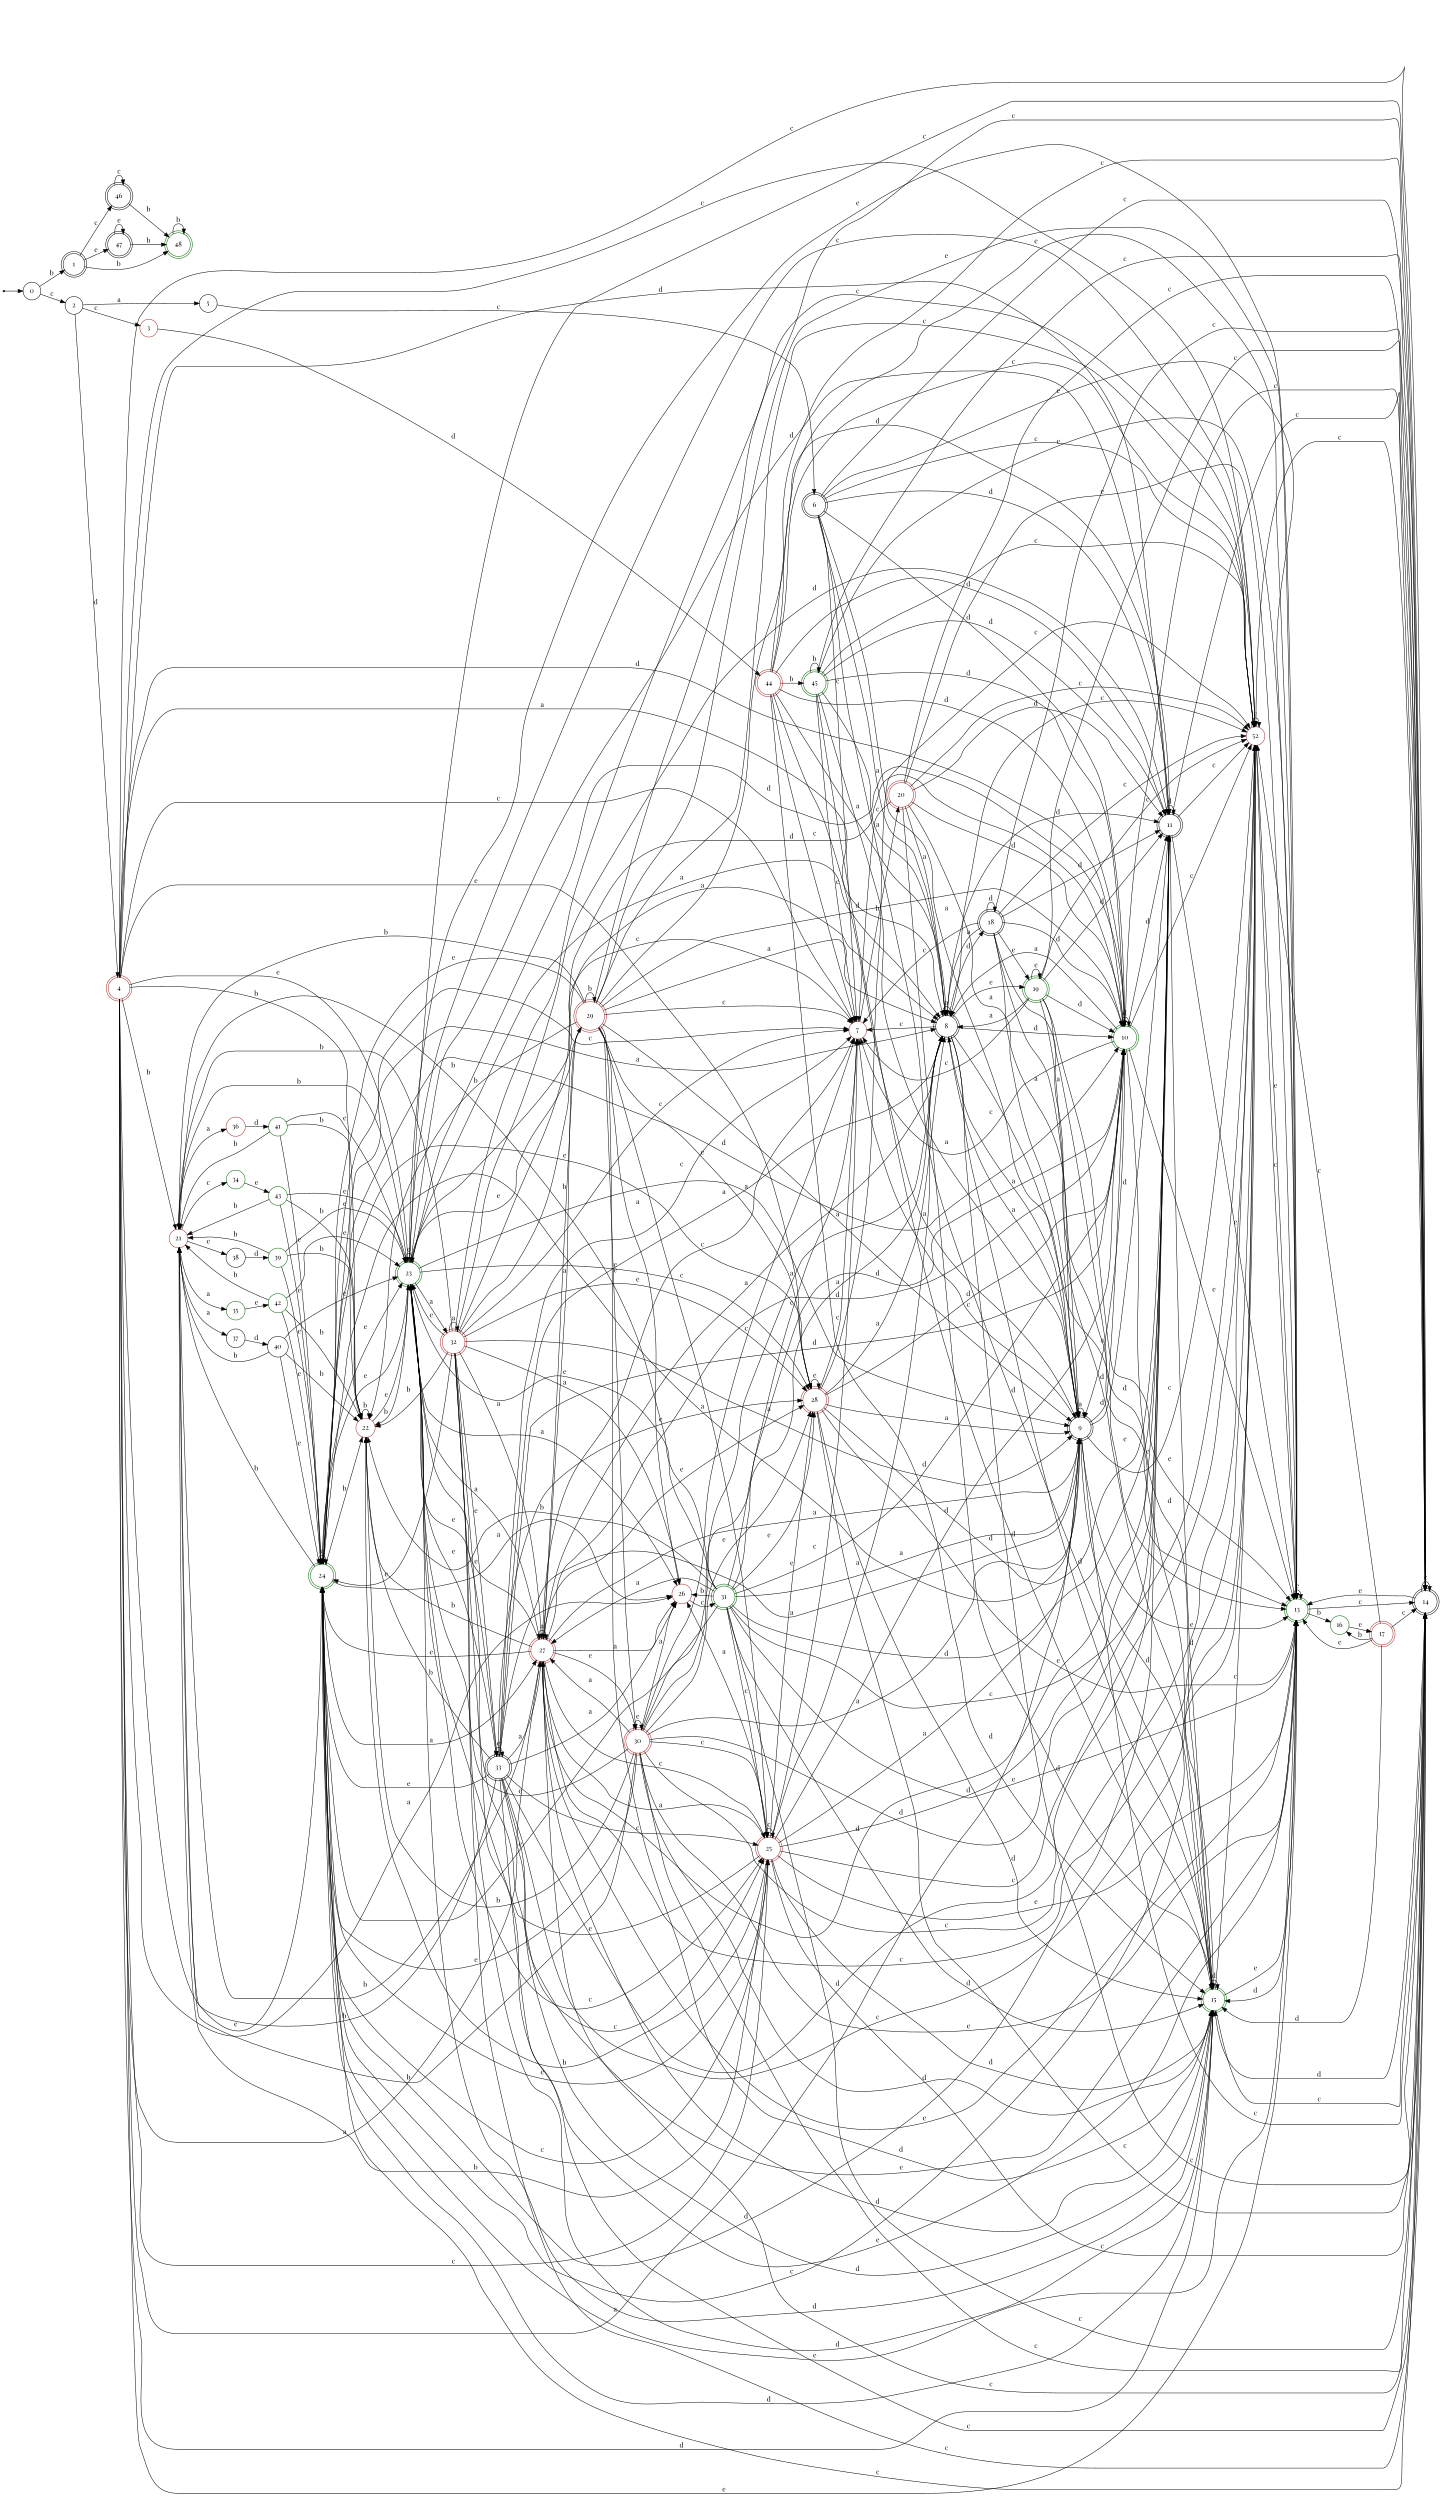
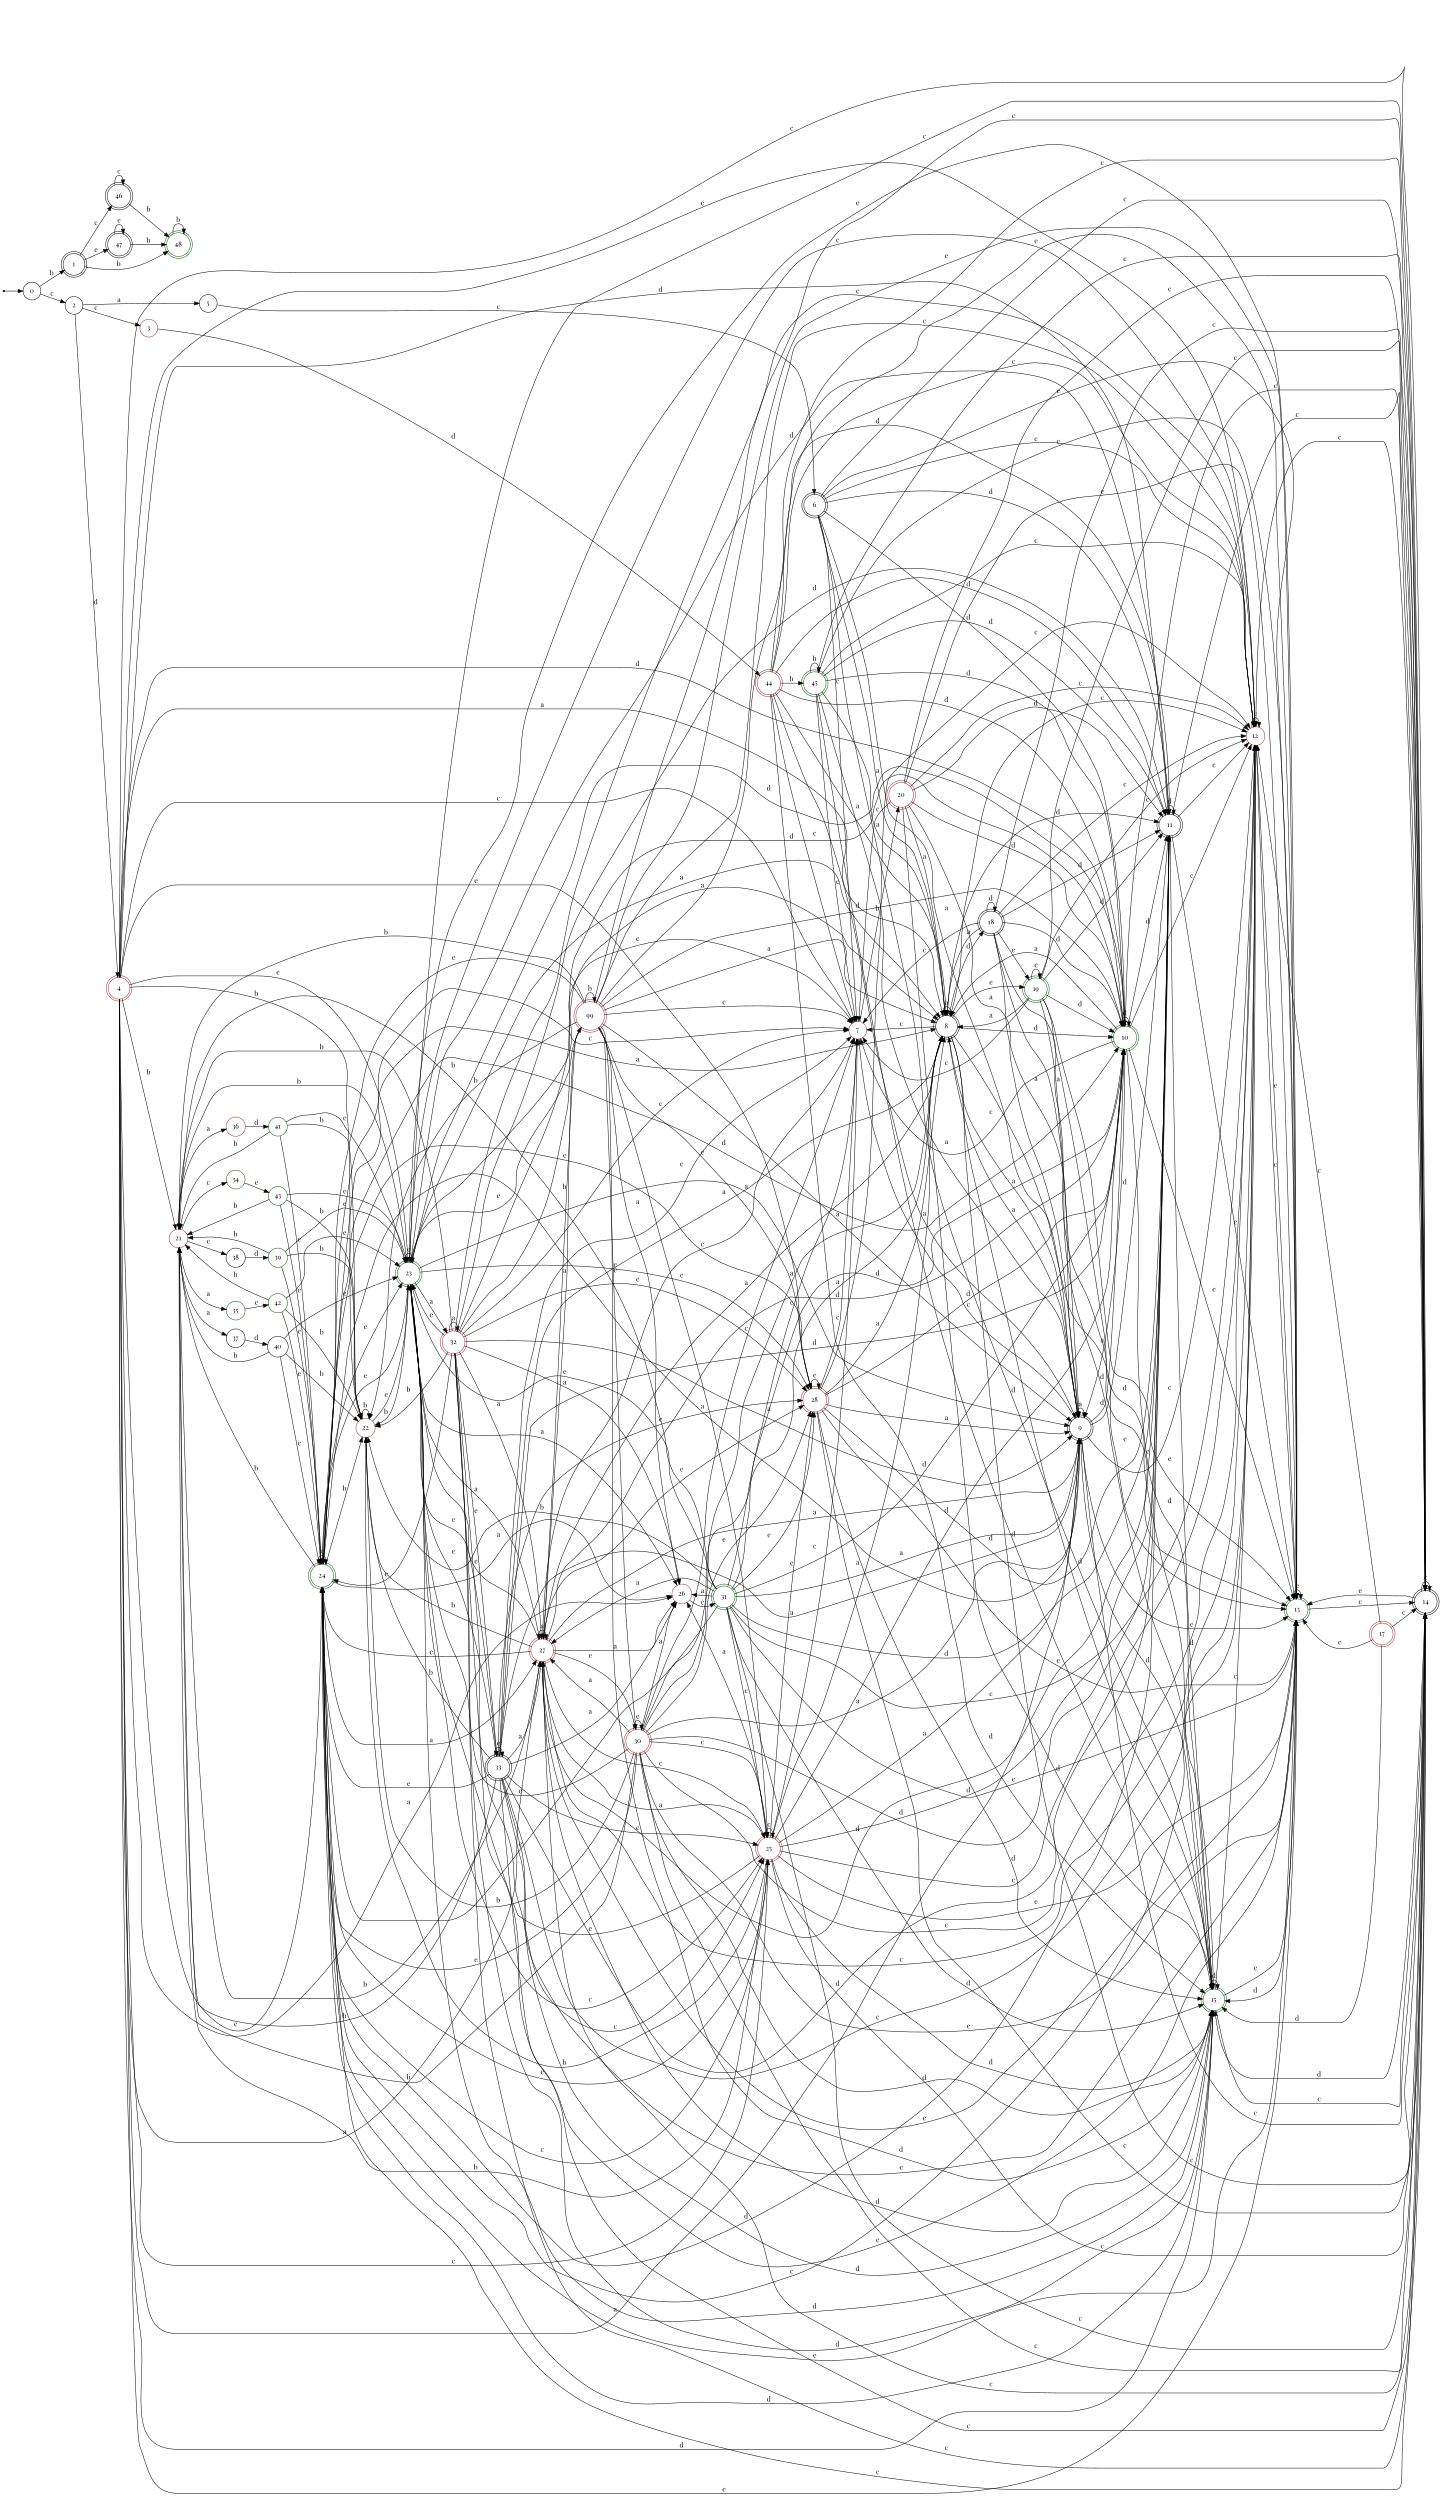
node "52": label "52" -> "12"
node "29": label "29" -> "99"
edge "31" -> "26": label "b" -> "a"
node "16": removed
